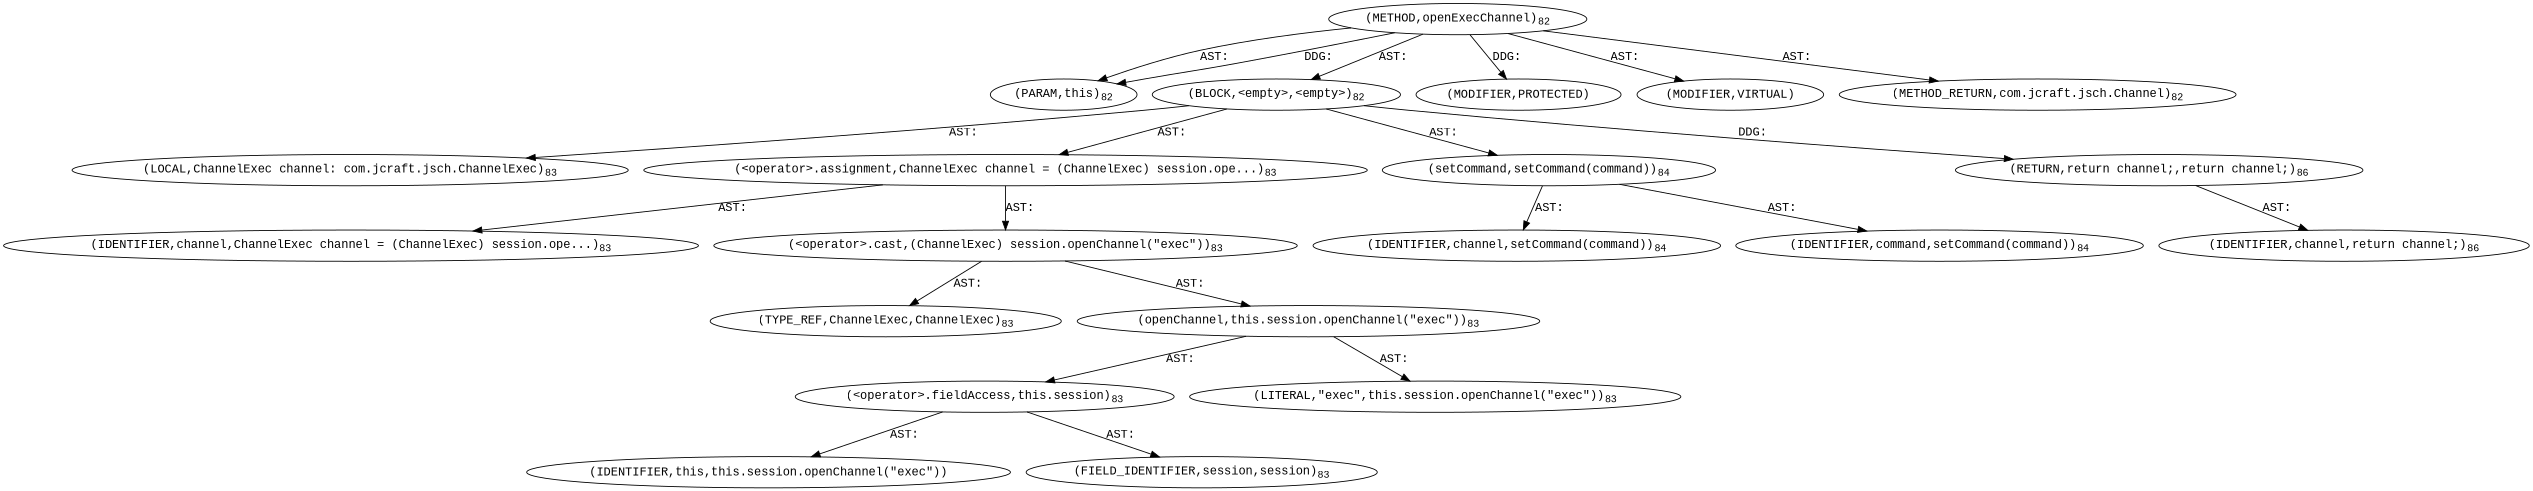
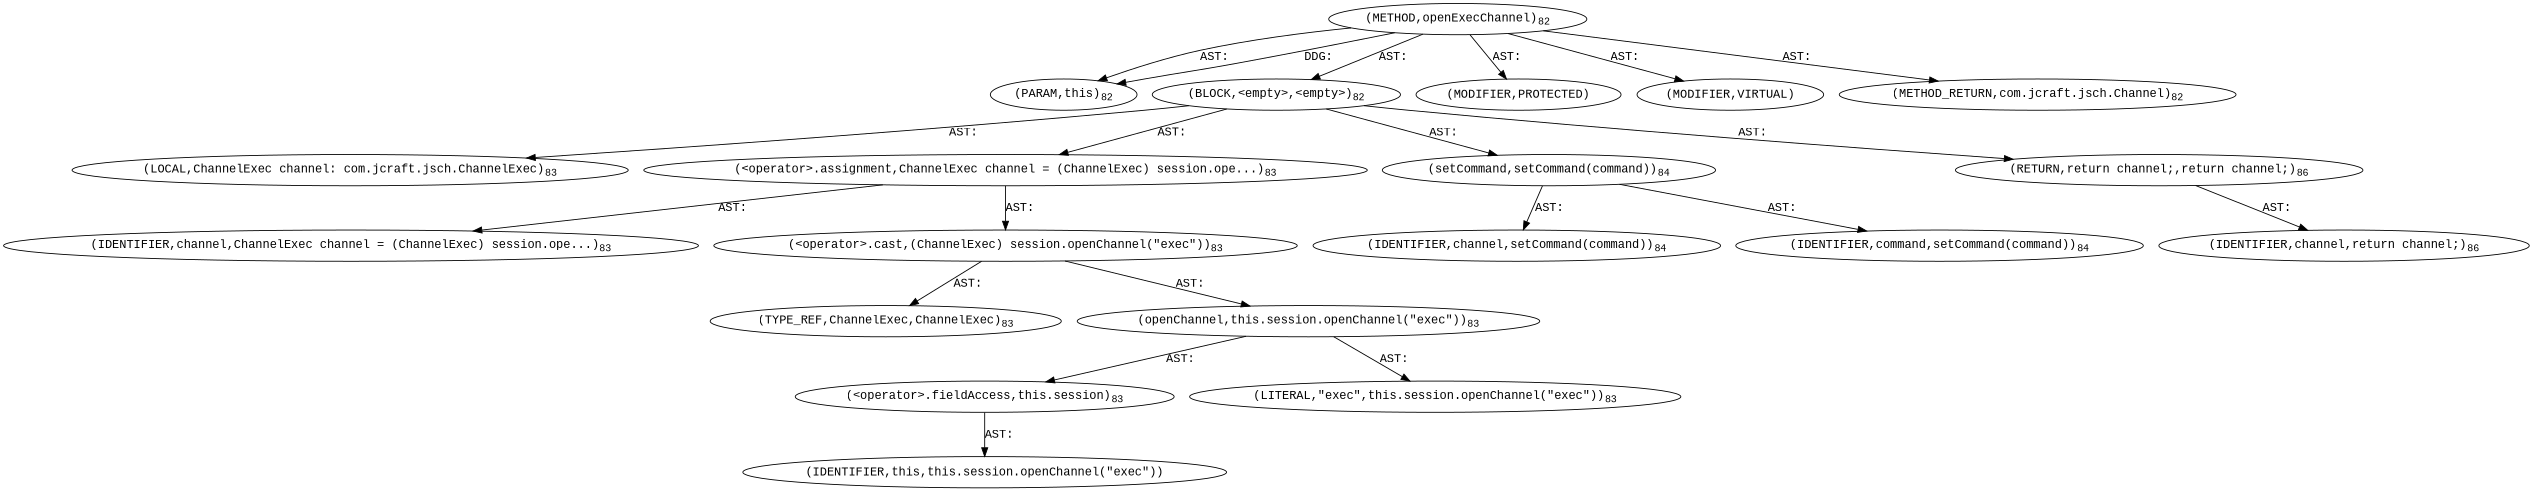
edge "(METHOD,openExecChannel)" -> "(MODIFIER,PROTECTED)": label "DDG: " -> "AST: "
edge "(BLOCK,<empty>,<empty>)" -> "(RETURN,return channel;,return channel;)": label "DDG: " -> "AST: "
node "(FIELD_IDENTIFIER,session,session)": removed
